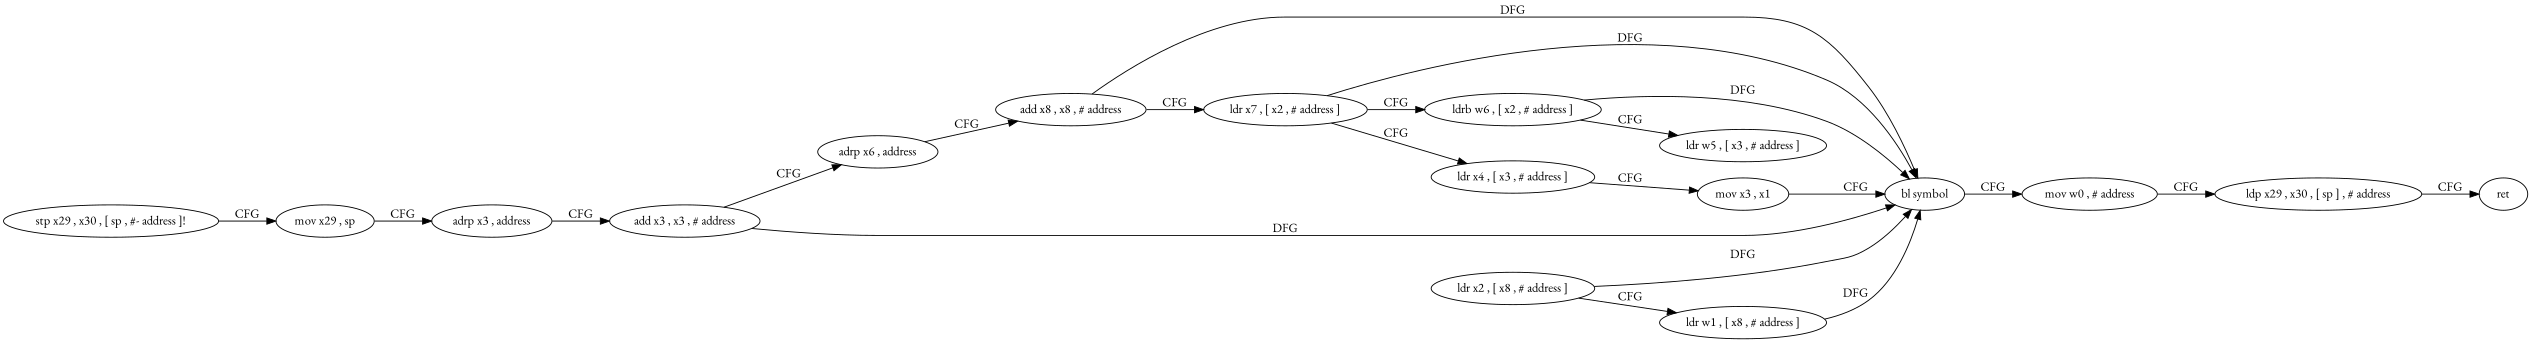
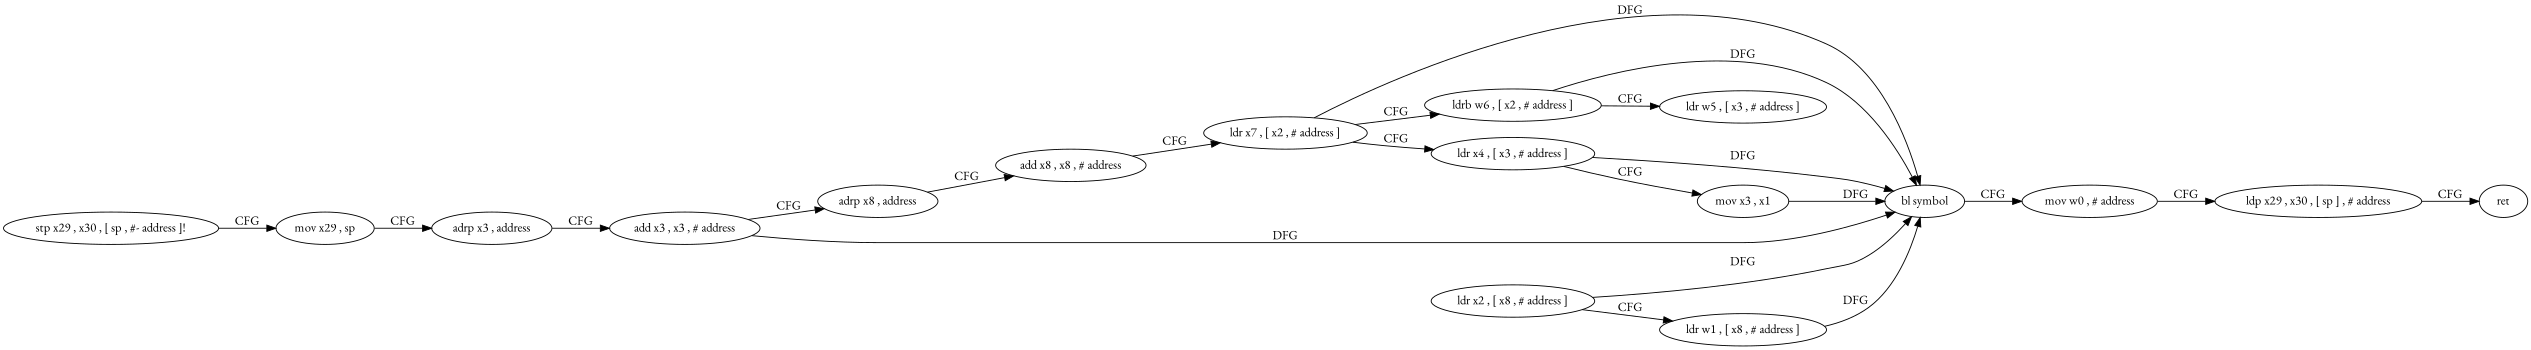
edge "add x8 , x8 , # address" -> "bl symbol": now "ldr x4 , [ x3 , # address ]" -> "bl symbol"
node "adrp x6 , address": label "adrp x6 , address" -> "adrp x8 , address"
edge "mov x3 , x1" -> "bl symbol": label "CFG" -> "DFG"
